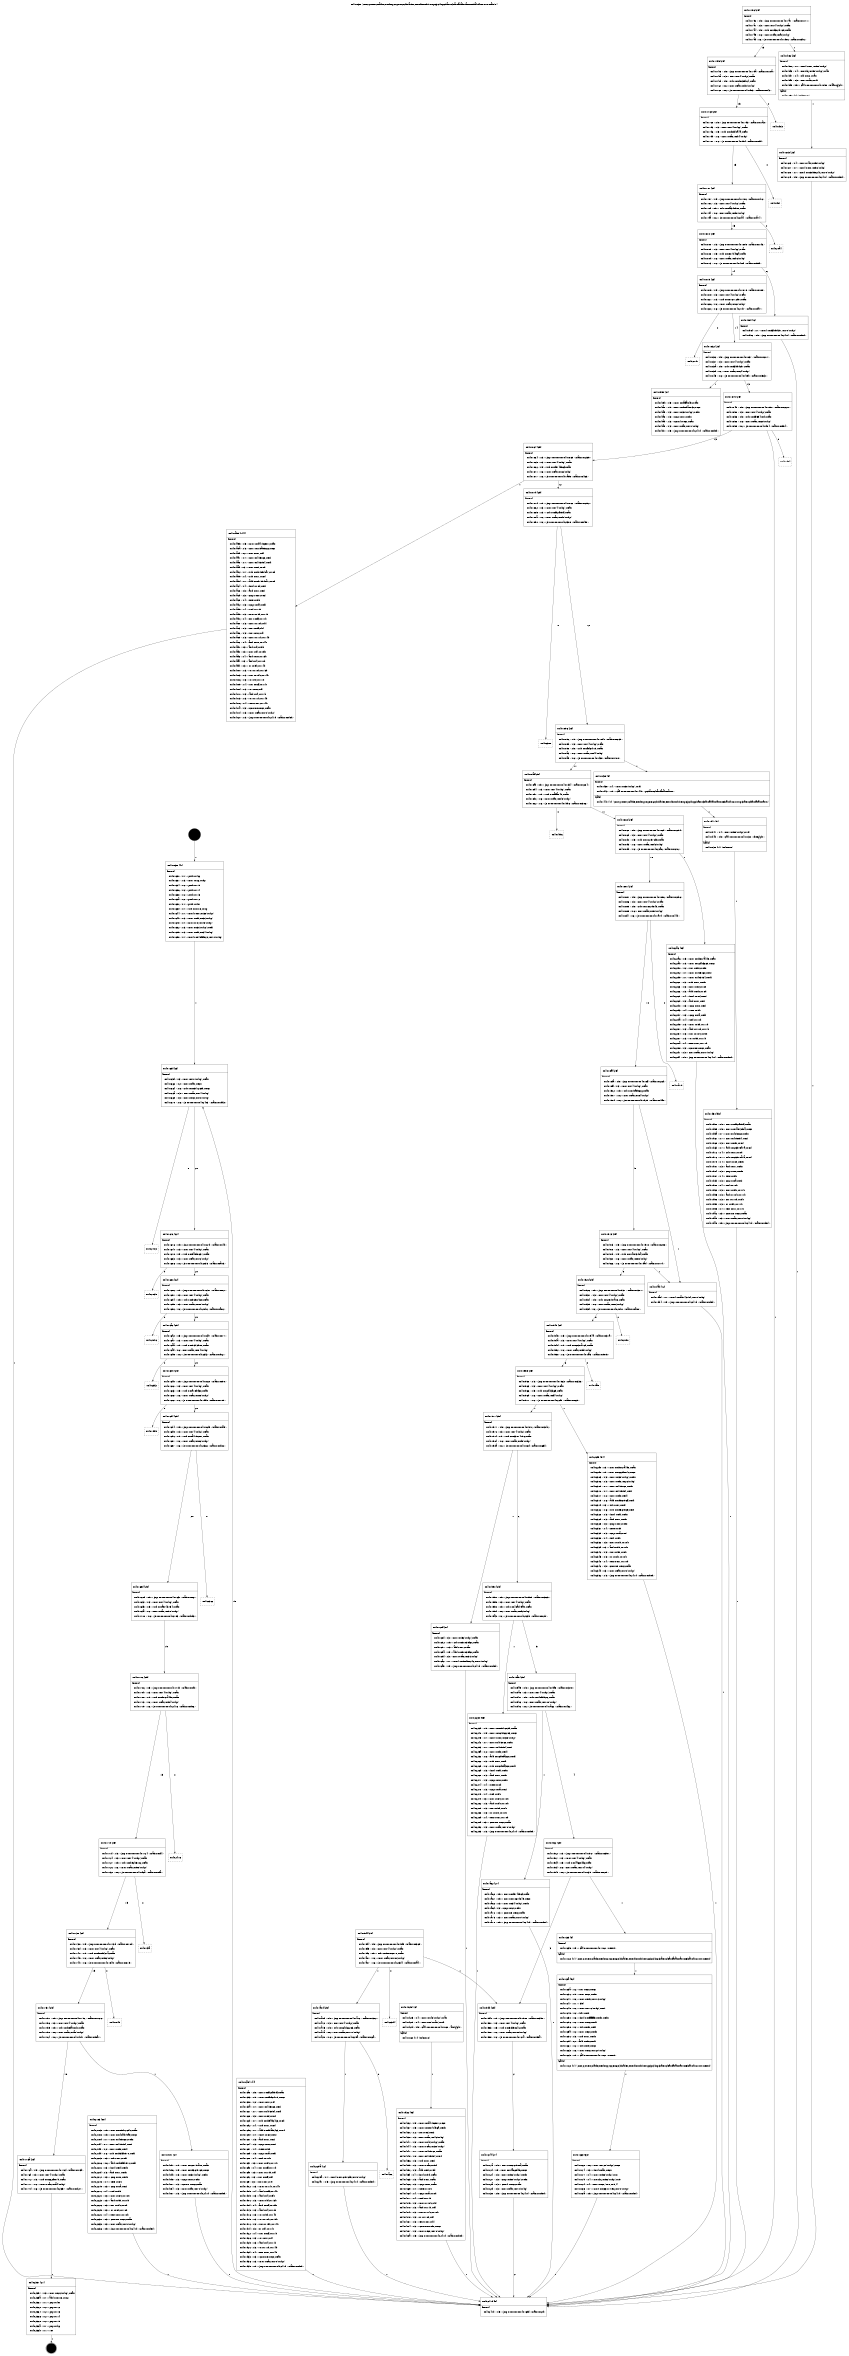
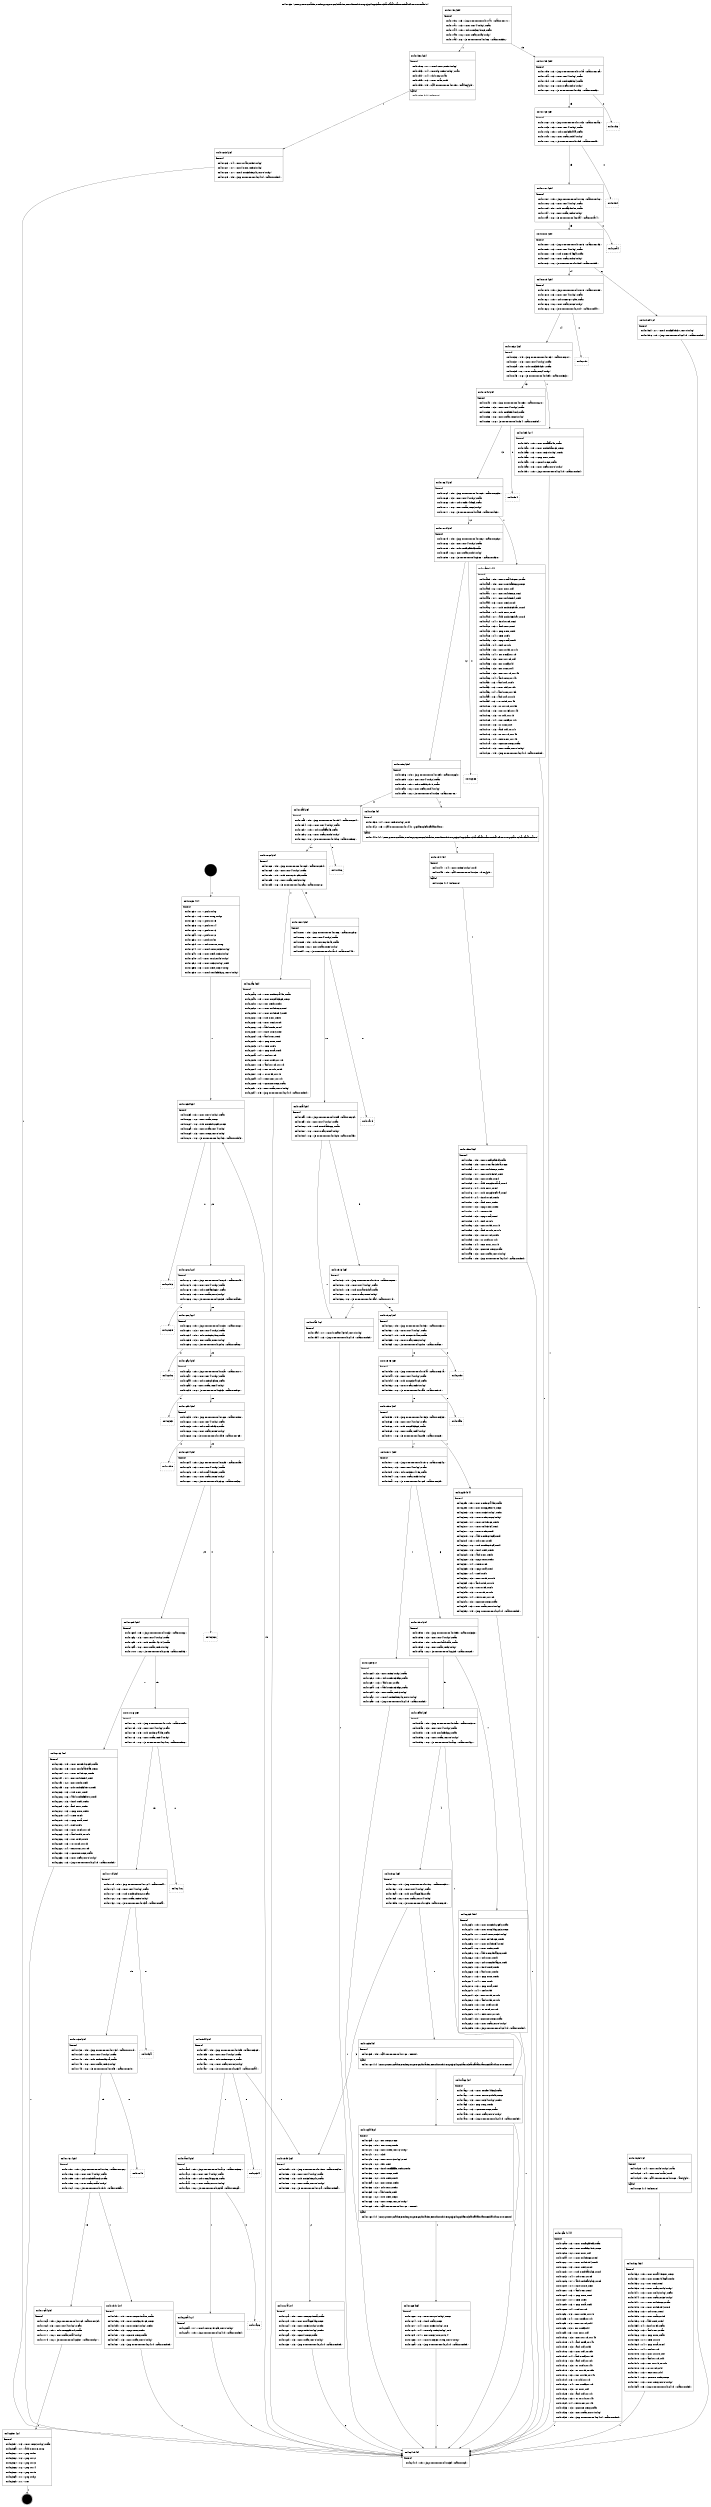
edge "0x40184b [25]" -> "0x40241d [5]": now "0x401b9b [27]" -> "0x40241d [5]"
edge "0x4016ed [25]" -> "0x4021e3 [88]": added, label "1"
